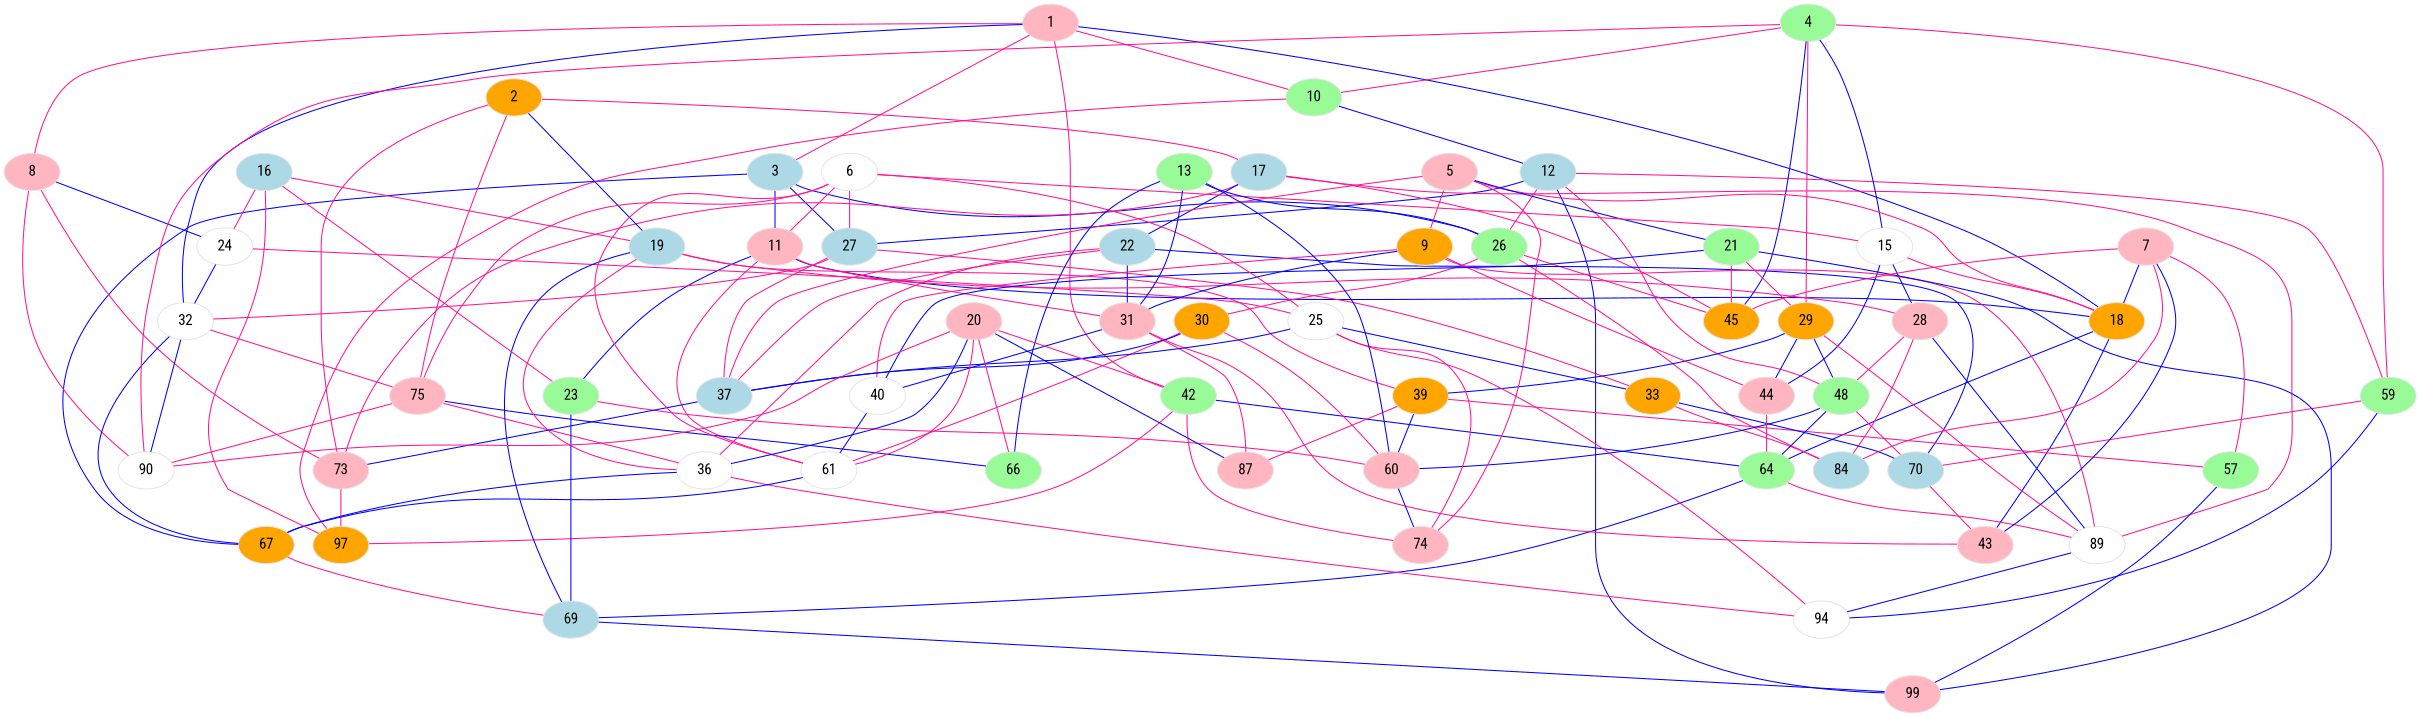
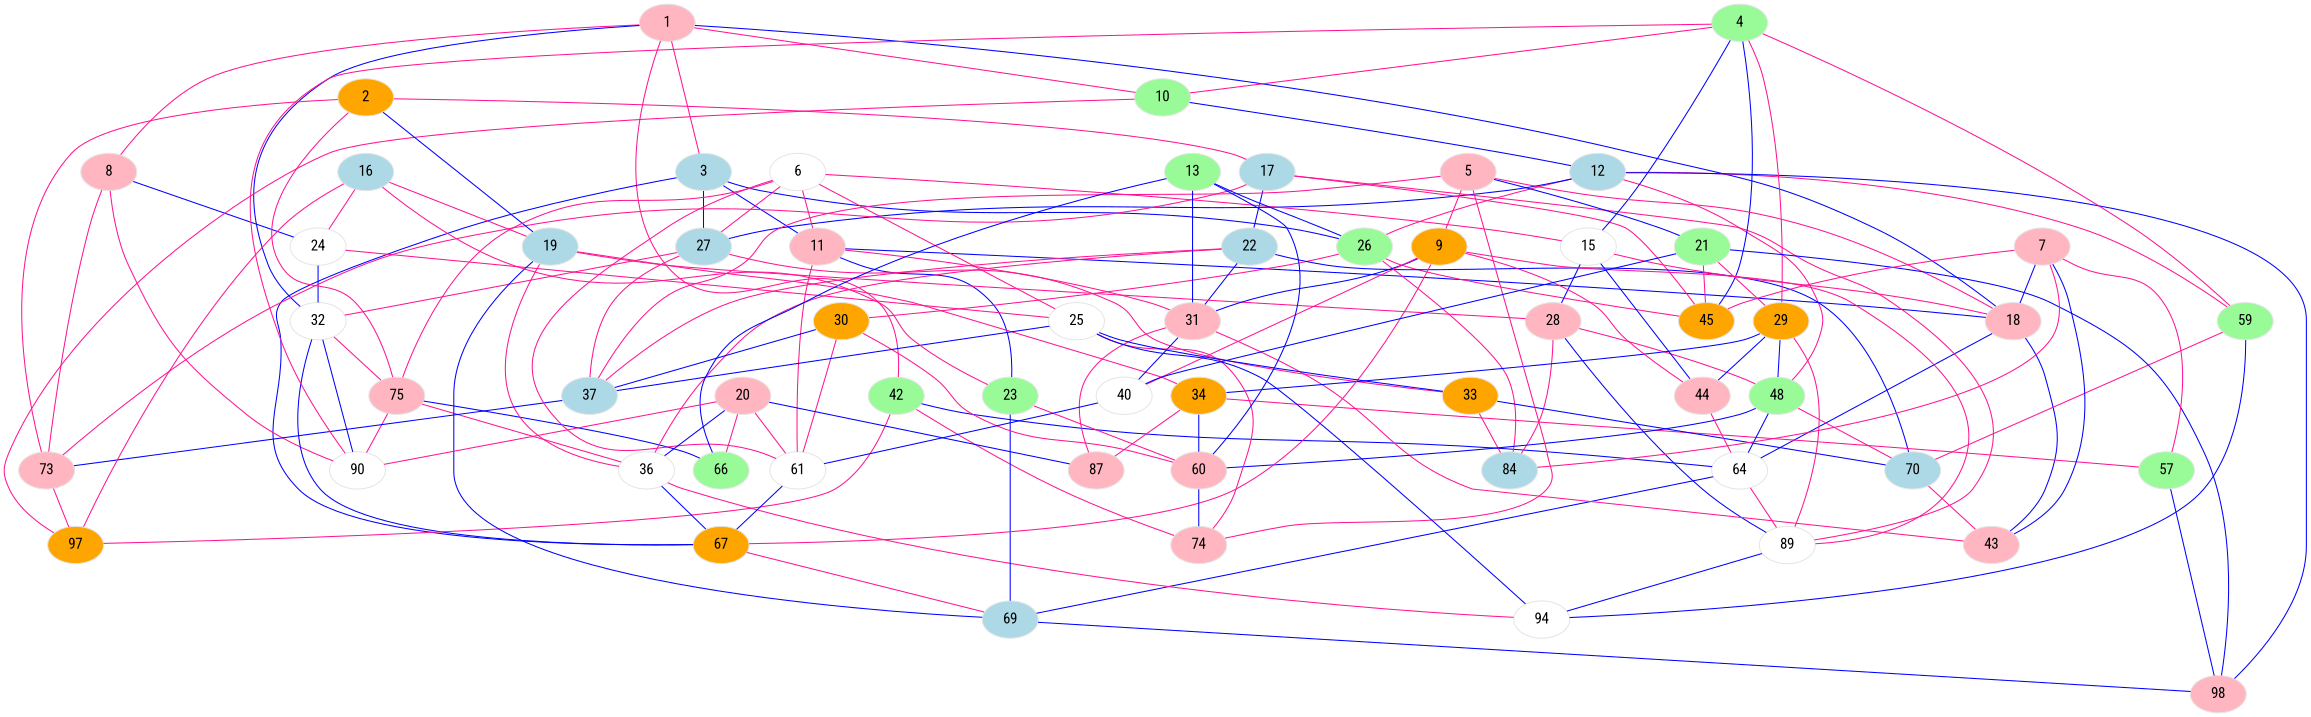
node "18": fillcolor orange -> lightpink
edge "20" -- "42": removed
node "39": label "39" -> "34"
edge "25" -- "94": color deeppink -> blue
node "64": fillcolor palegreen -> white
edge "9" -- "67": added
node "99": label "99" -> "98"
